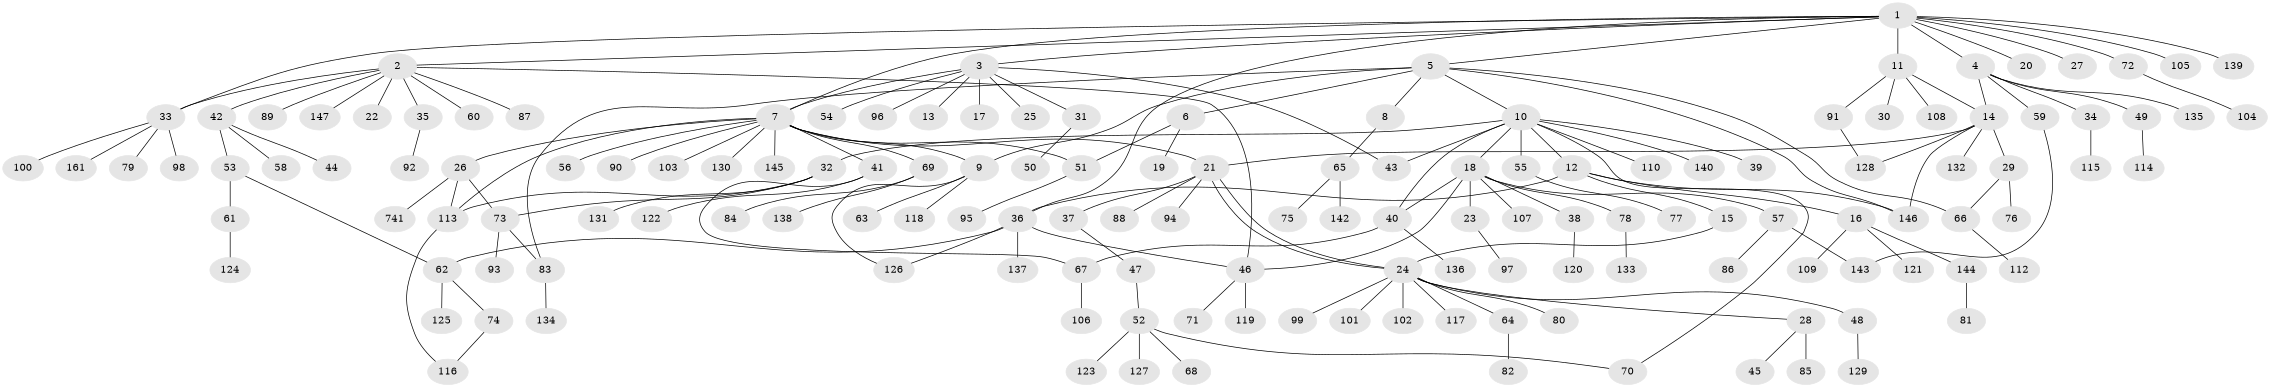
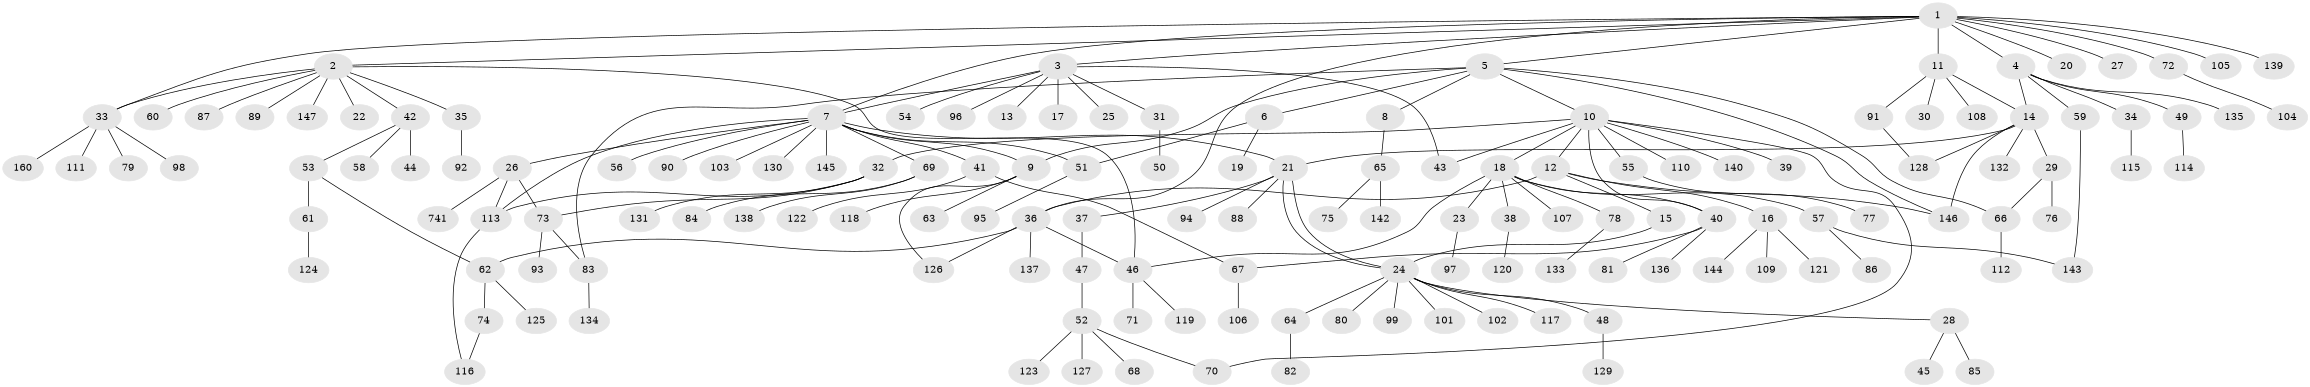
node "100": label "100" -> "160"
node "161": label "161" -> "111"
edge "144" -- "81": now "40" -- "81"
